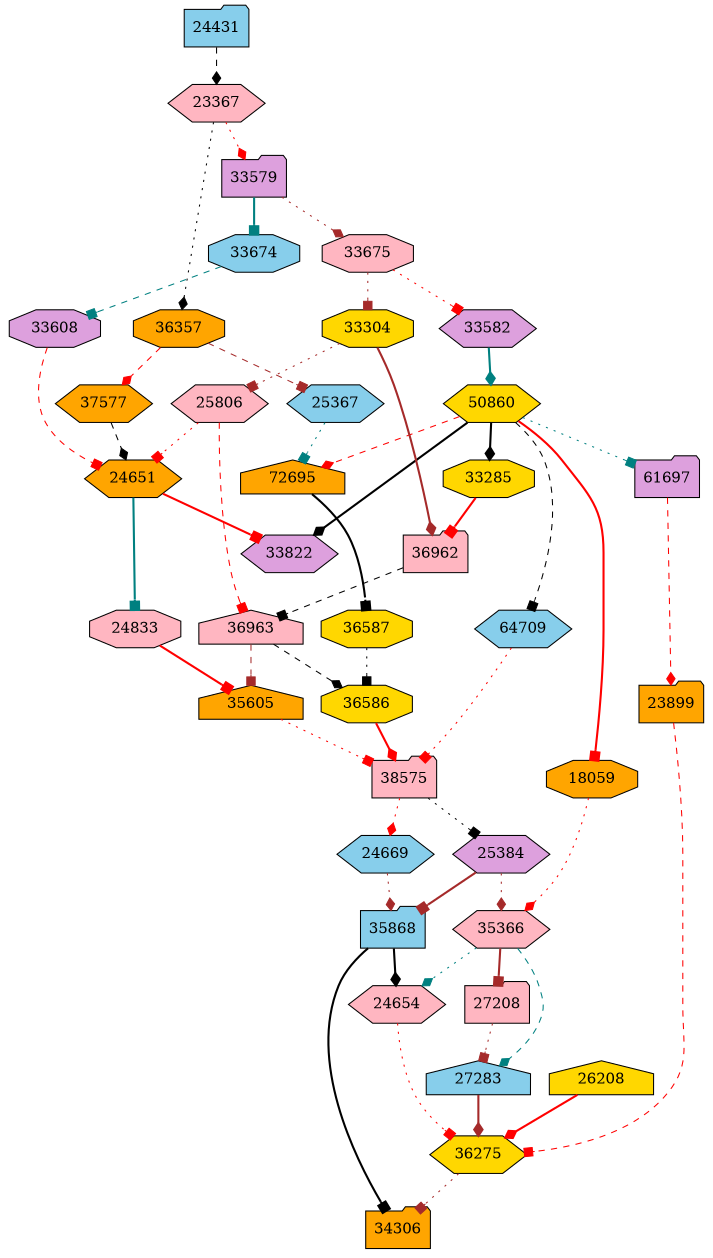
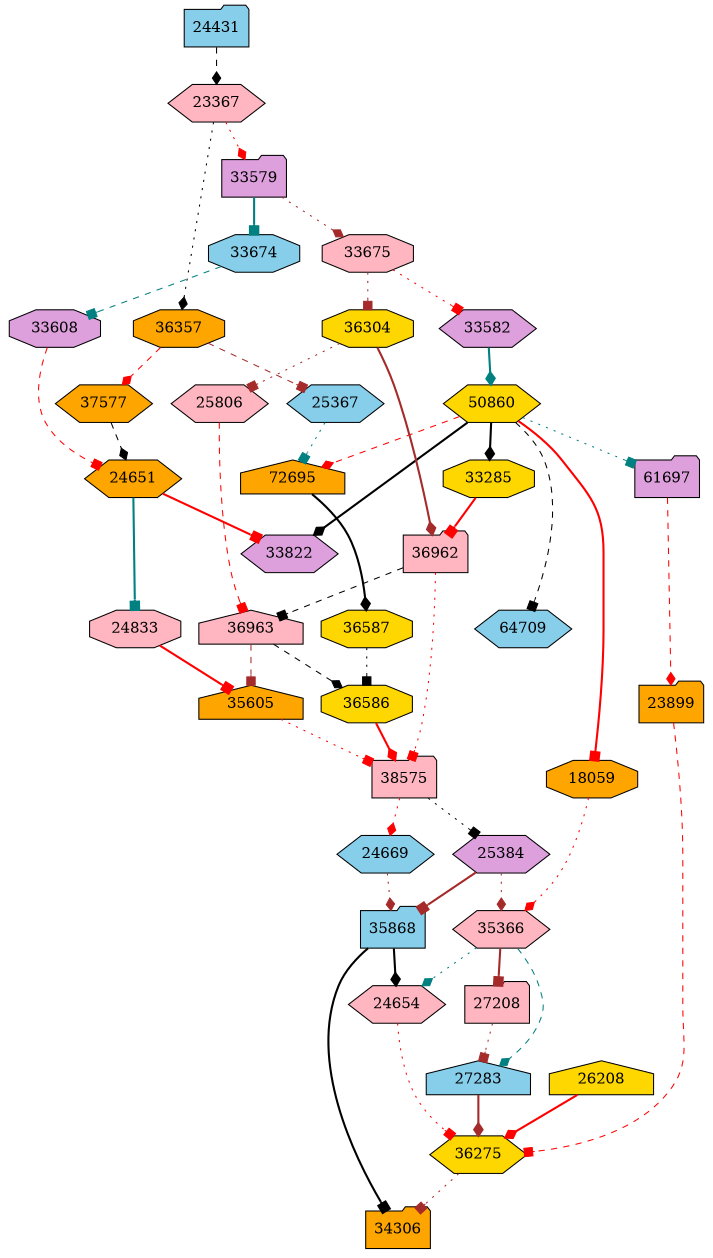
node "33304": label "33304" -> "36304"
edge "25806" -> "24651": removed
edge "72695" -> "36587": arrowhead box -> diamond
edge "64709" -> "38575": now "36962" -> "38575"
